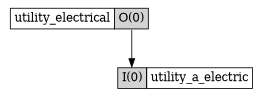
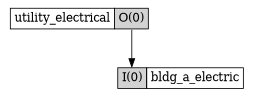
node "I(0)": text "utility_a_electric" -> "bldg_a_electric"
